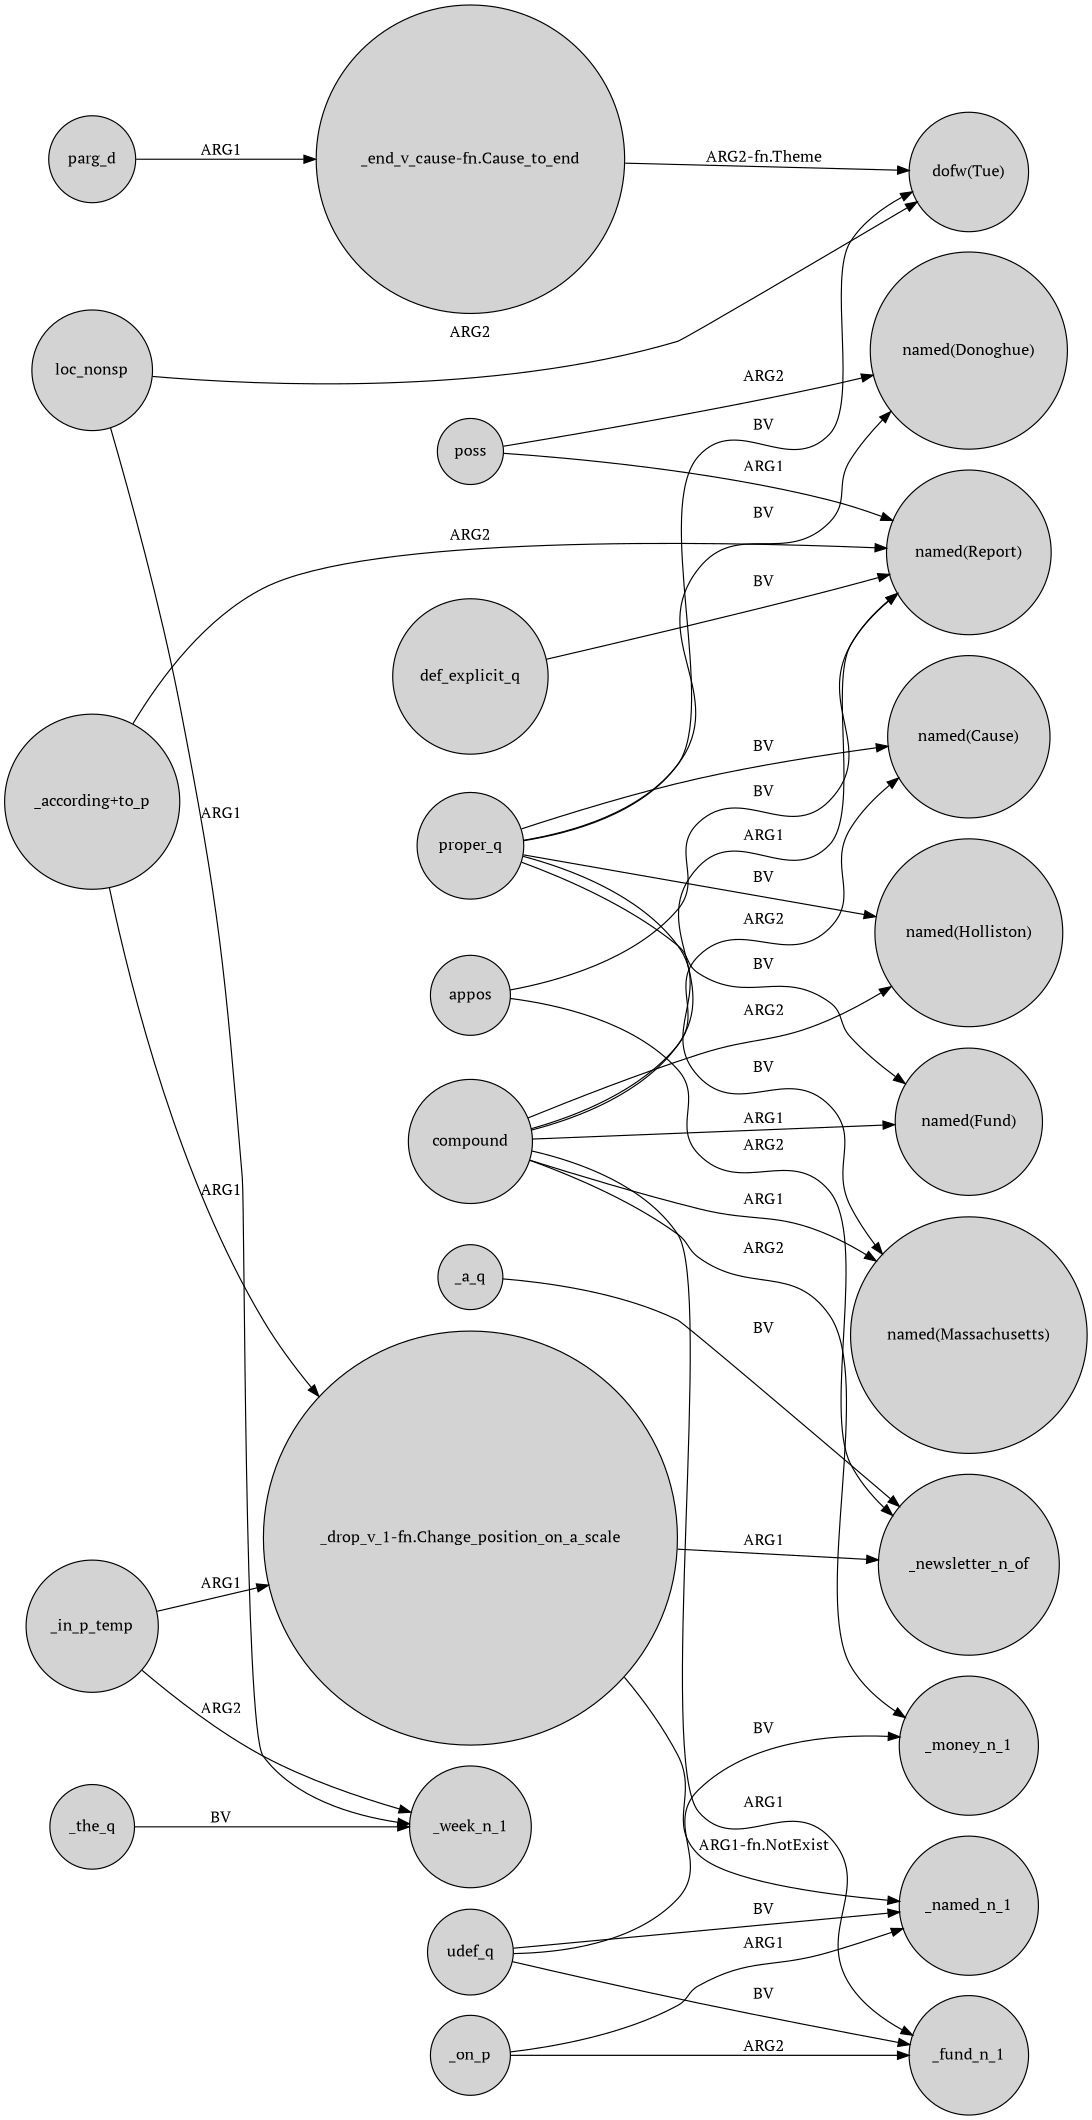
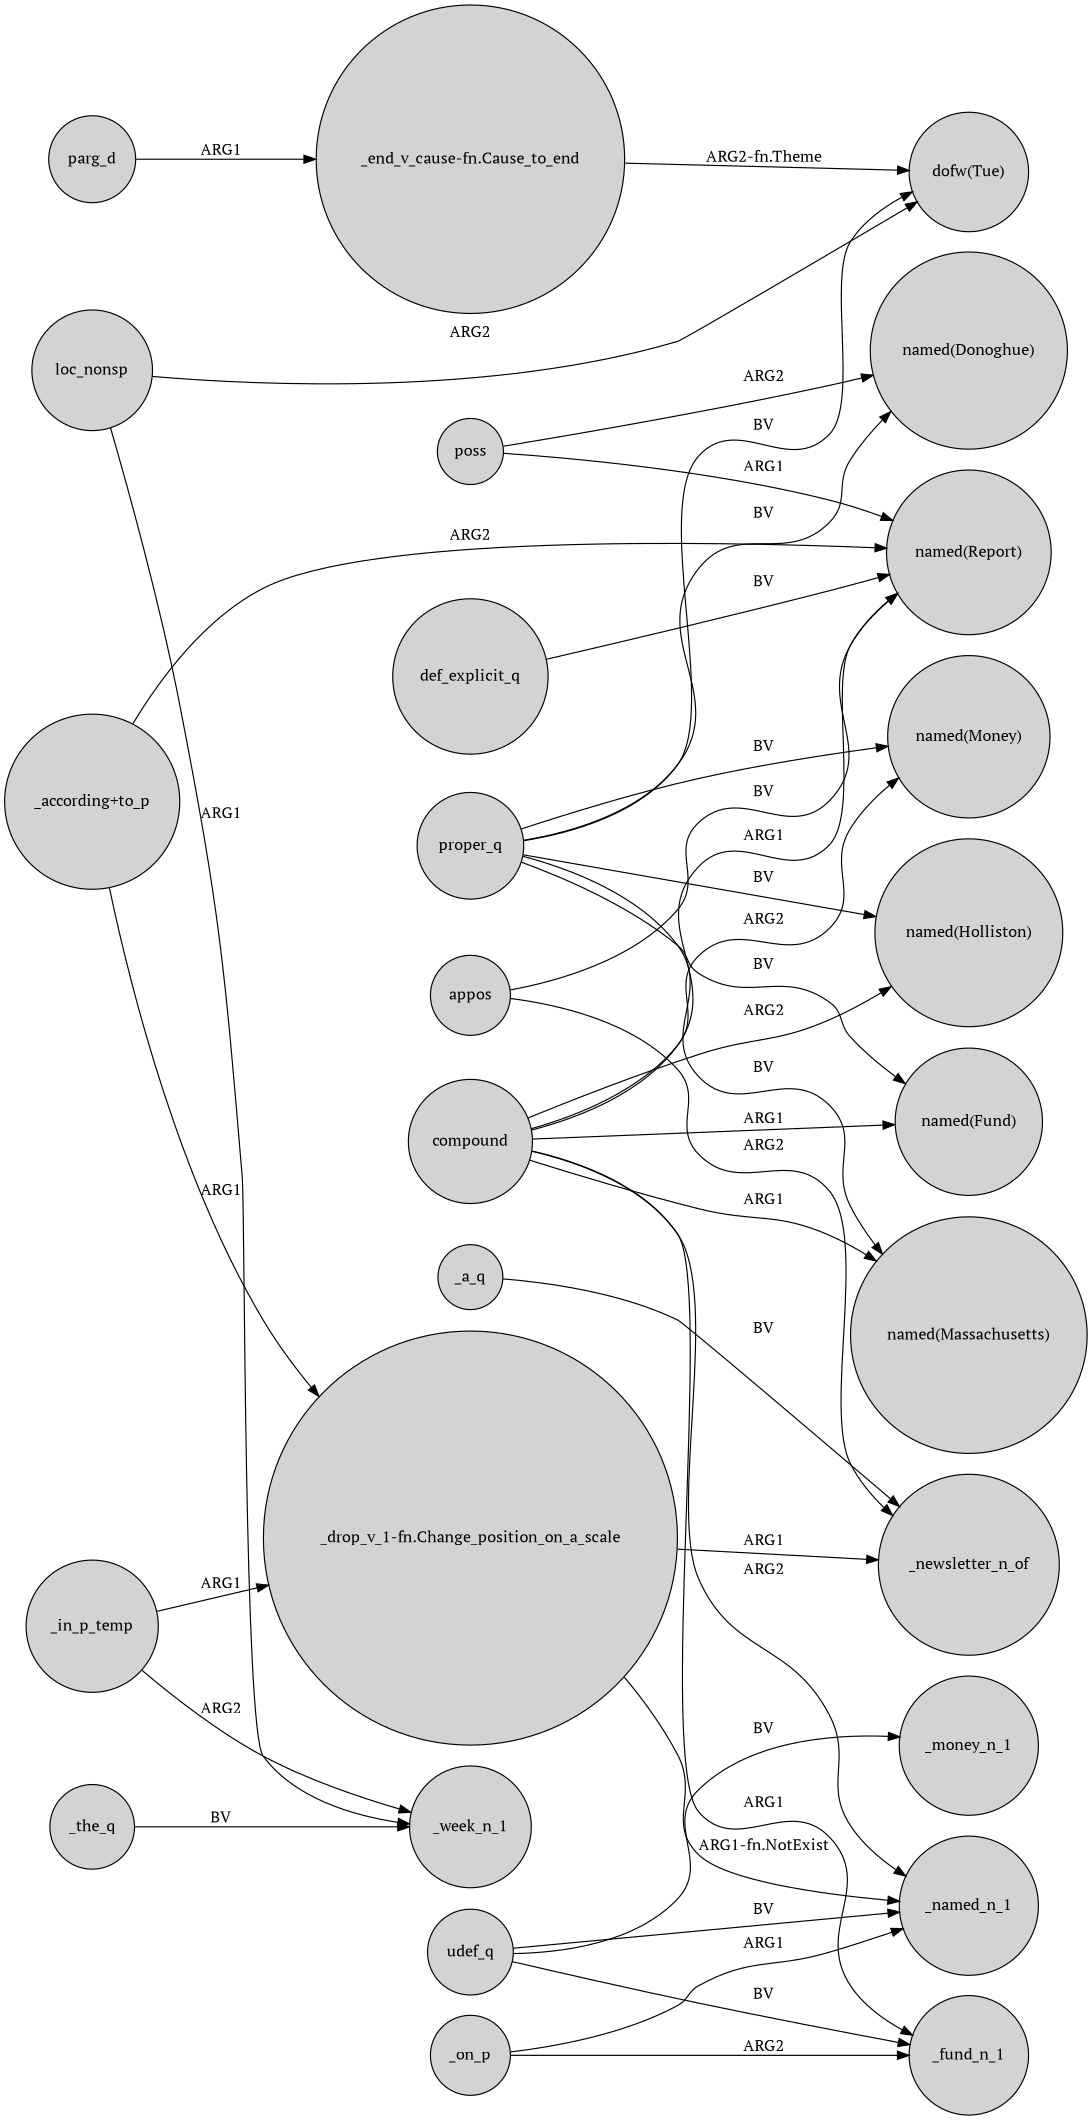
node "named(Cause)": label "named(Cause)" -> "named(Money)"
edge "compound" -> "_money_n_1": now "compound" -> "_named_n_1"
